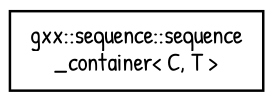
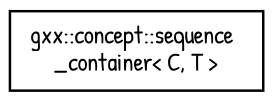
node "gxx::sequence::sequence _container< C, T >": label "gxx::sequence::sequence _container< C, T >" -> "gxx::concept::sequence _container< C, T >"
